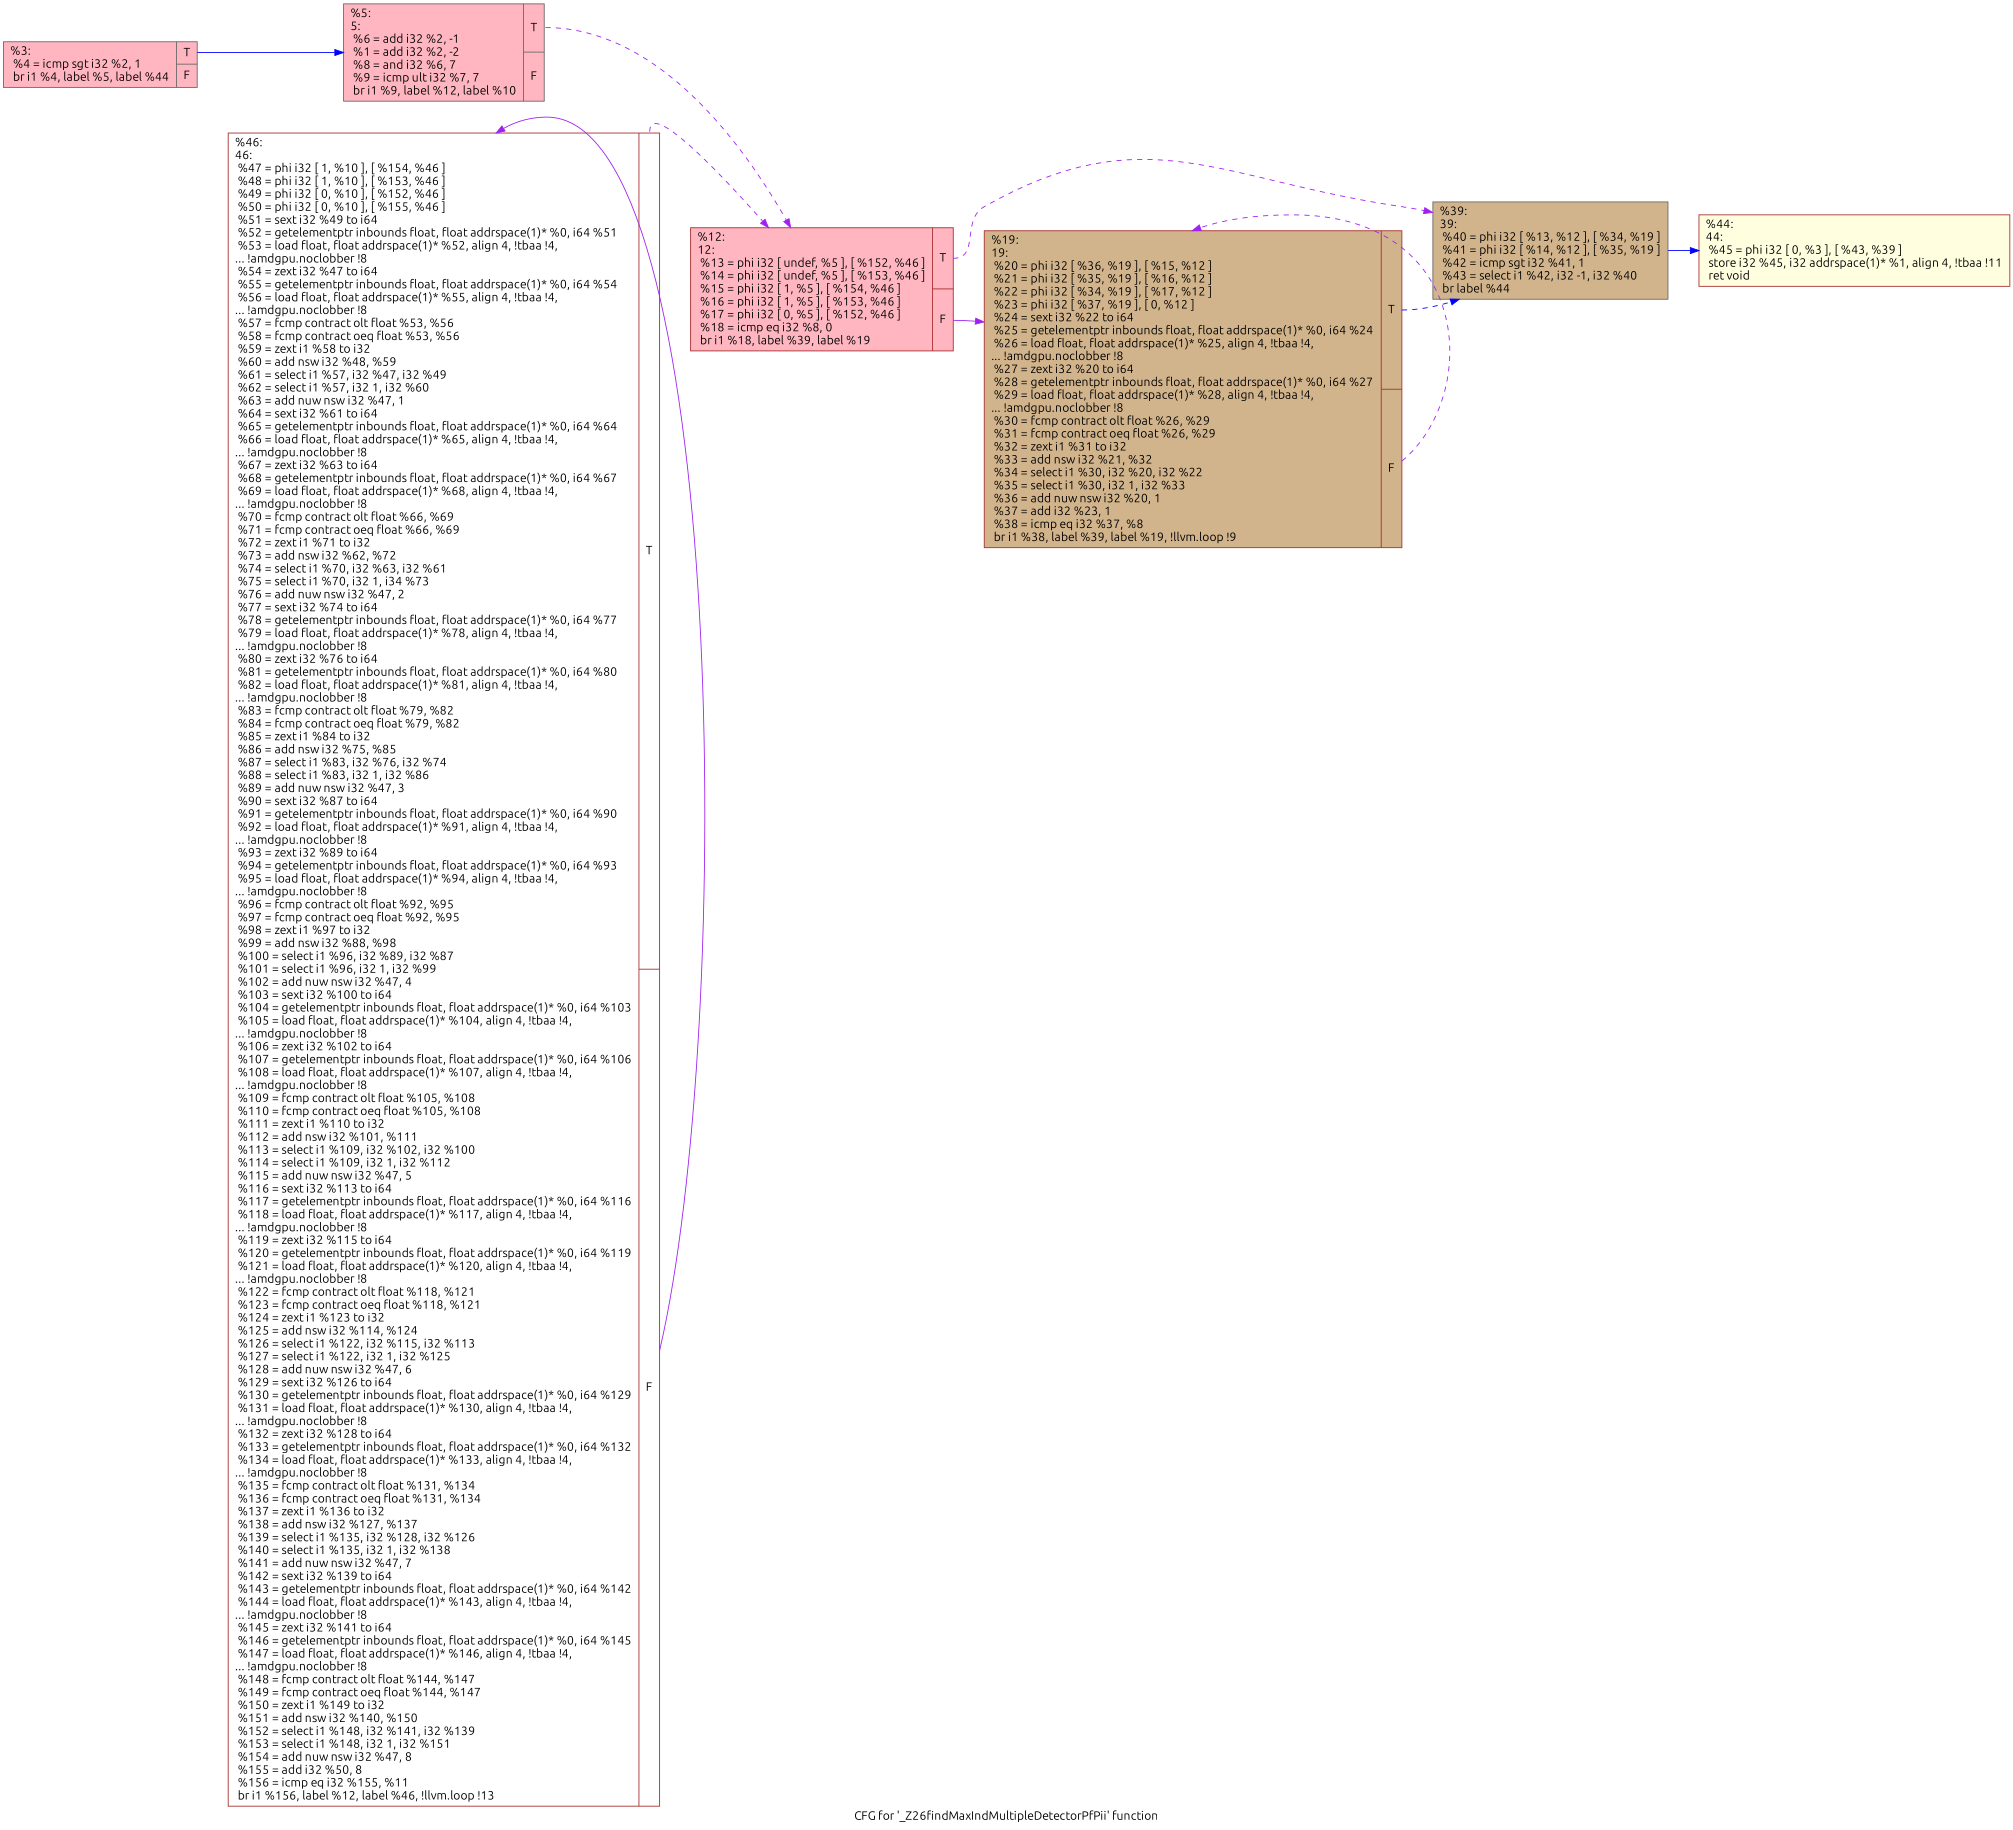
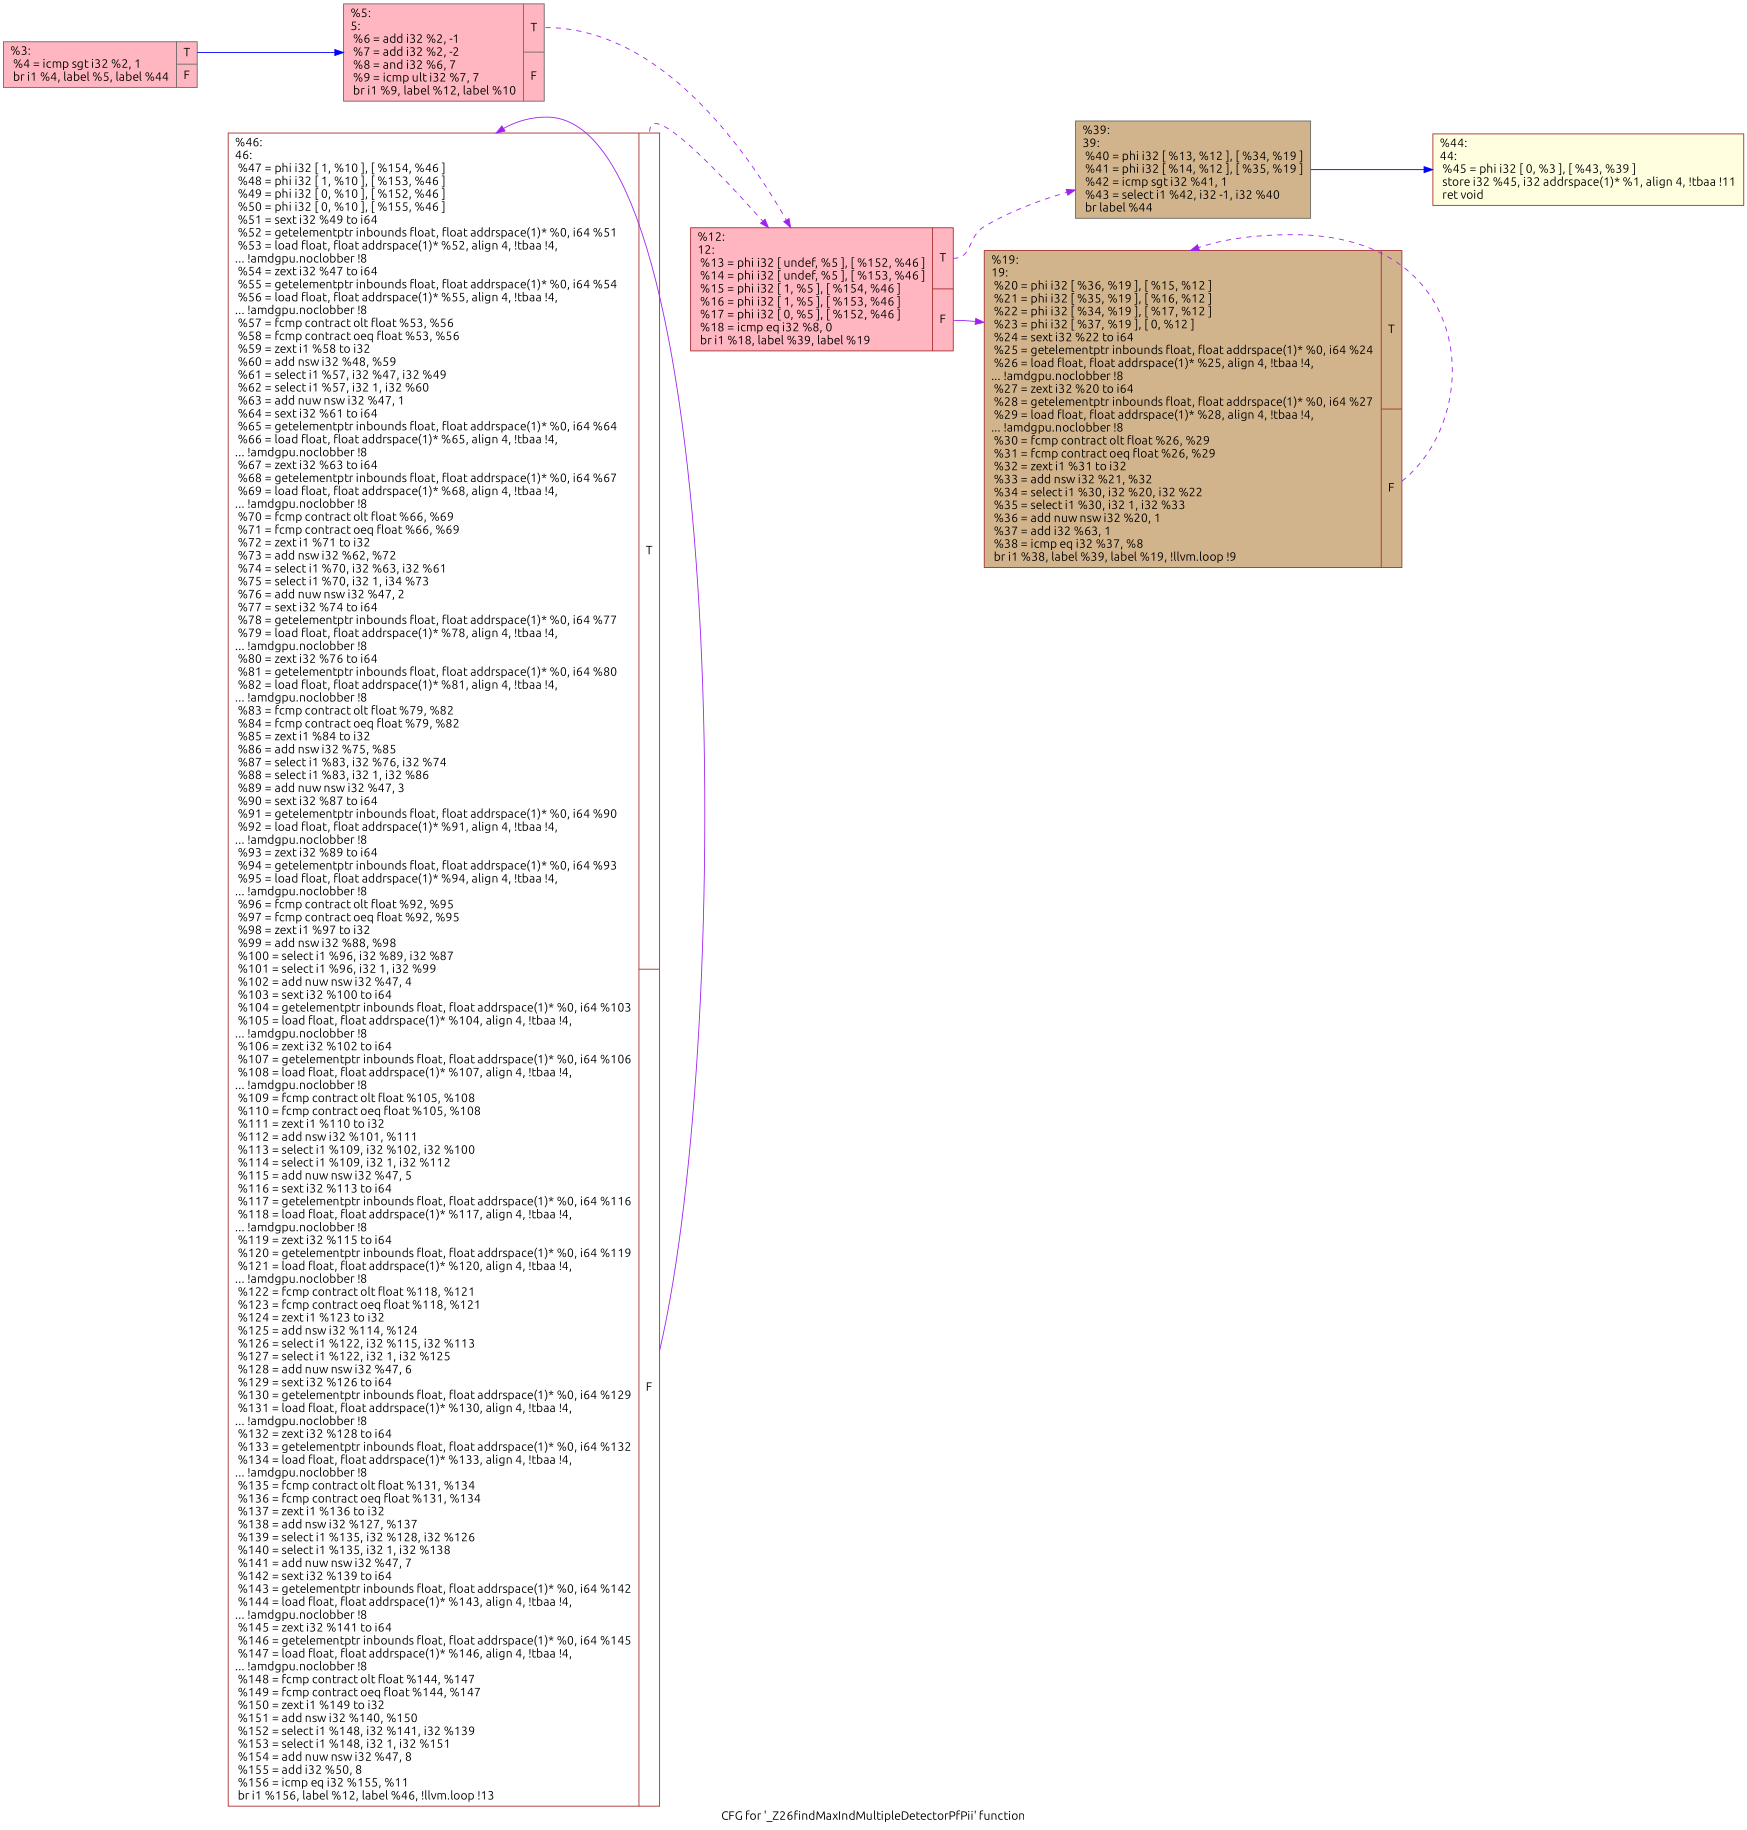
node "%5:": text "%1 = add i32 %2, -2" -> "%7 = add i32 %2, -2"
edge "%19:" -> "%39:": removed
node "%19:": text "%37 = add i32 %23, 1" -> "%37 = add i32 %63, 1"
